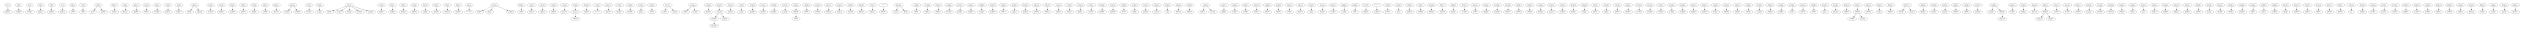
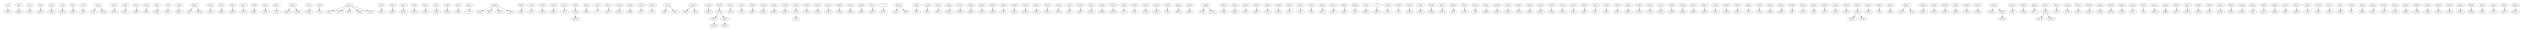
node "100535+": added
node "316597-": added
